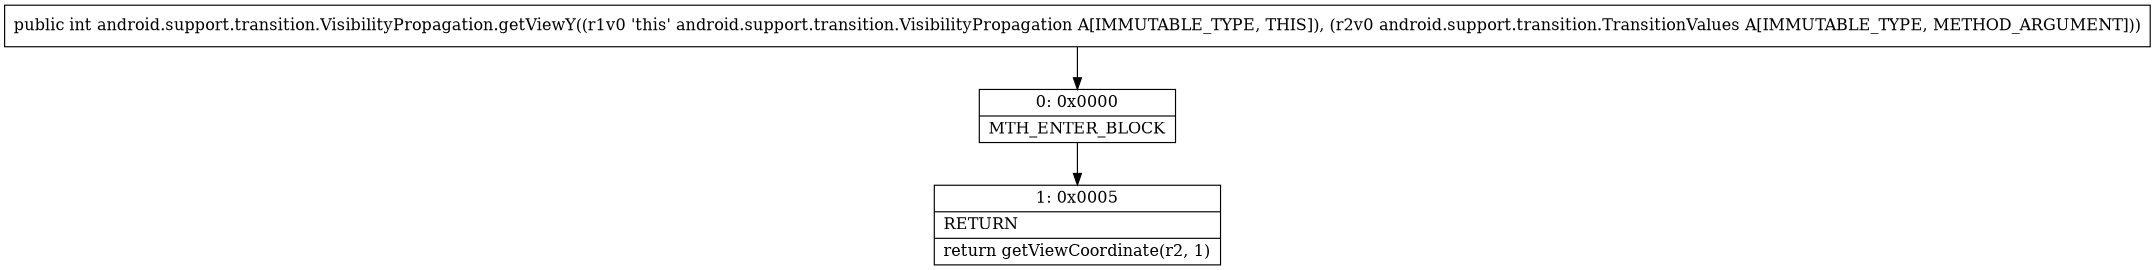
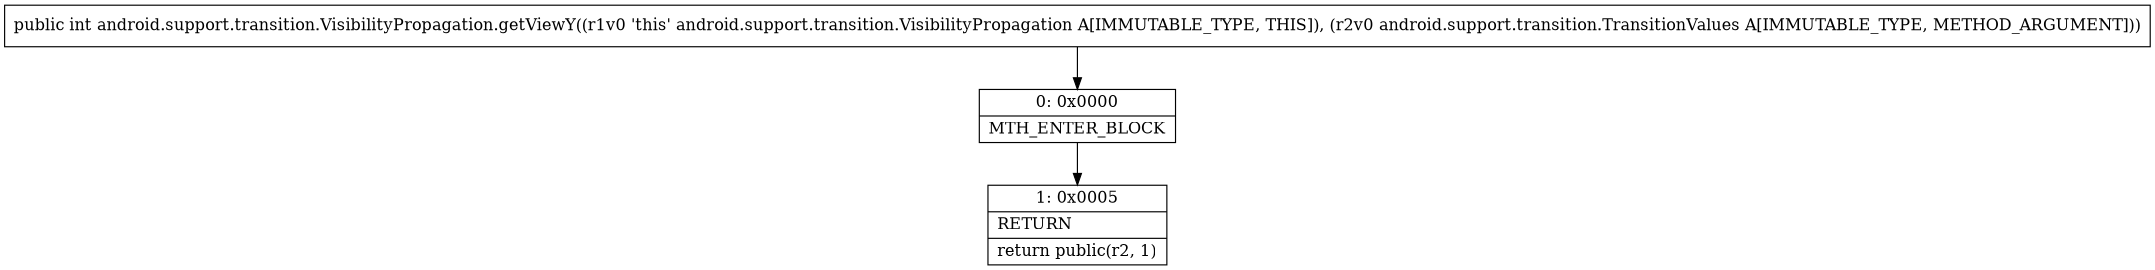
node "1: 0x0005": text "return getViewCoordinate(r2, 1)" -> "return public(r2, 1)"
